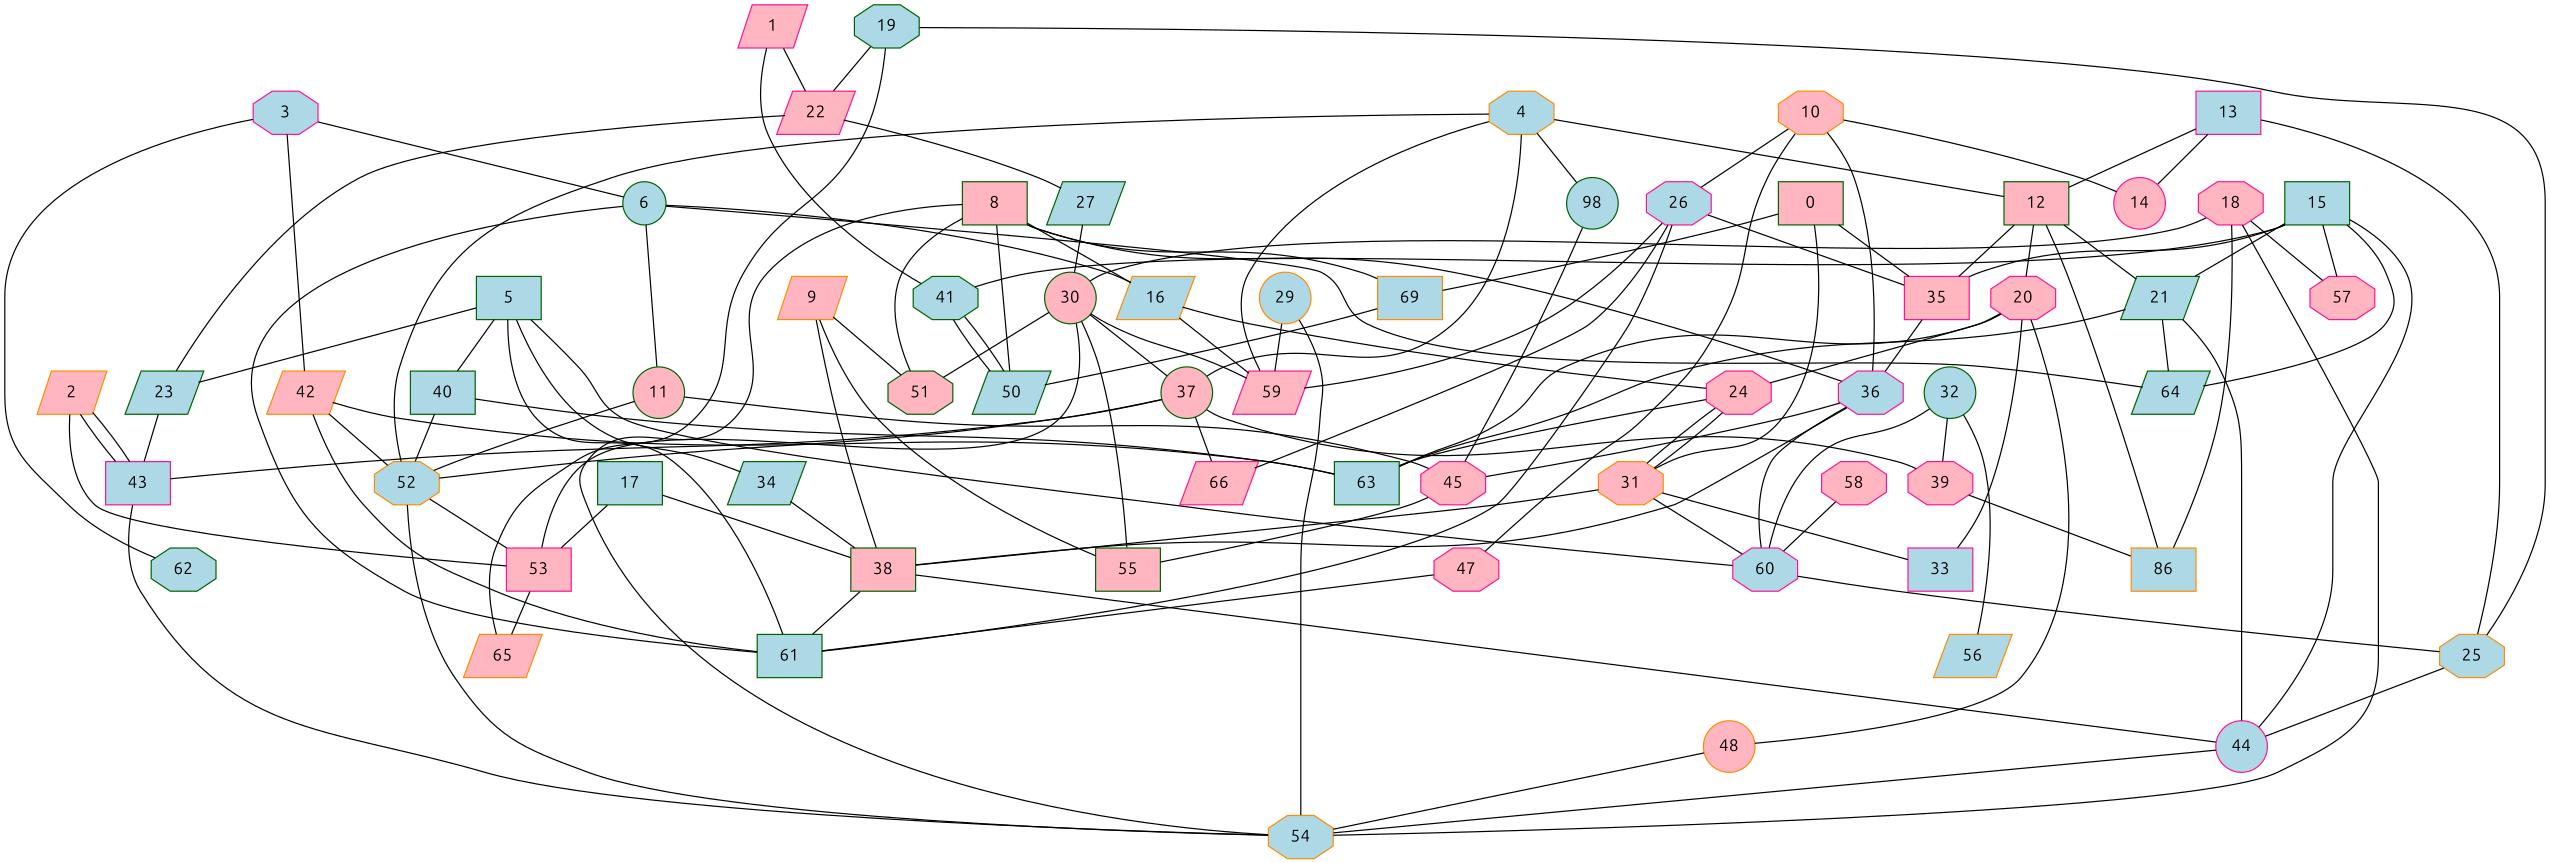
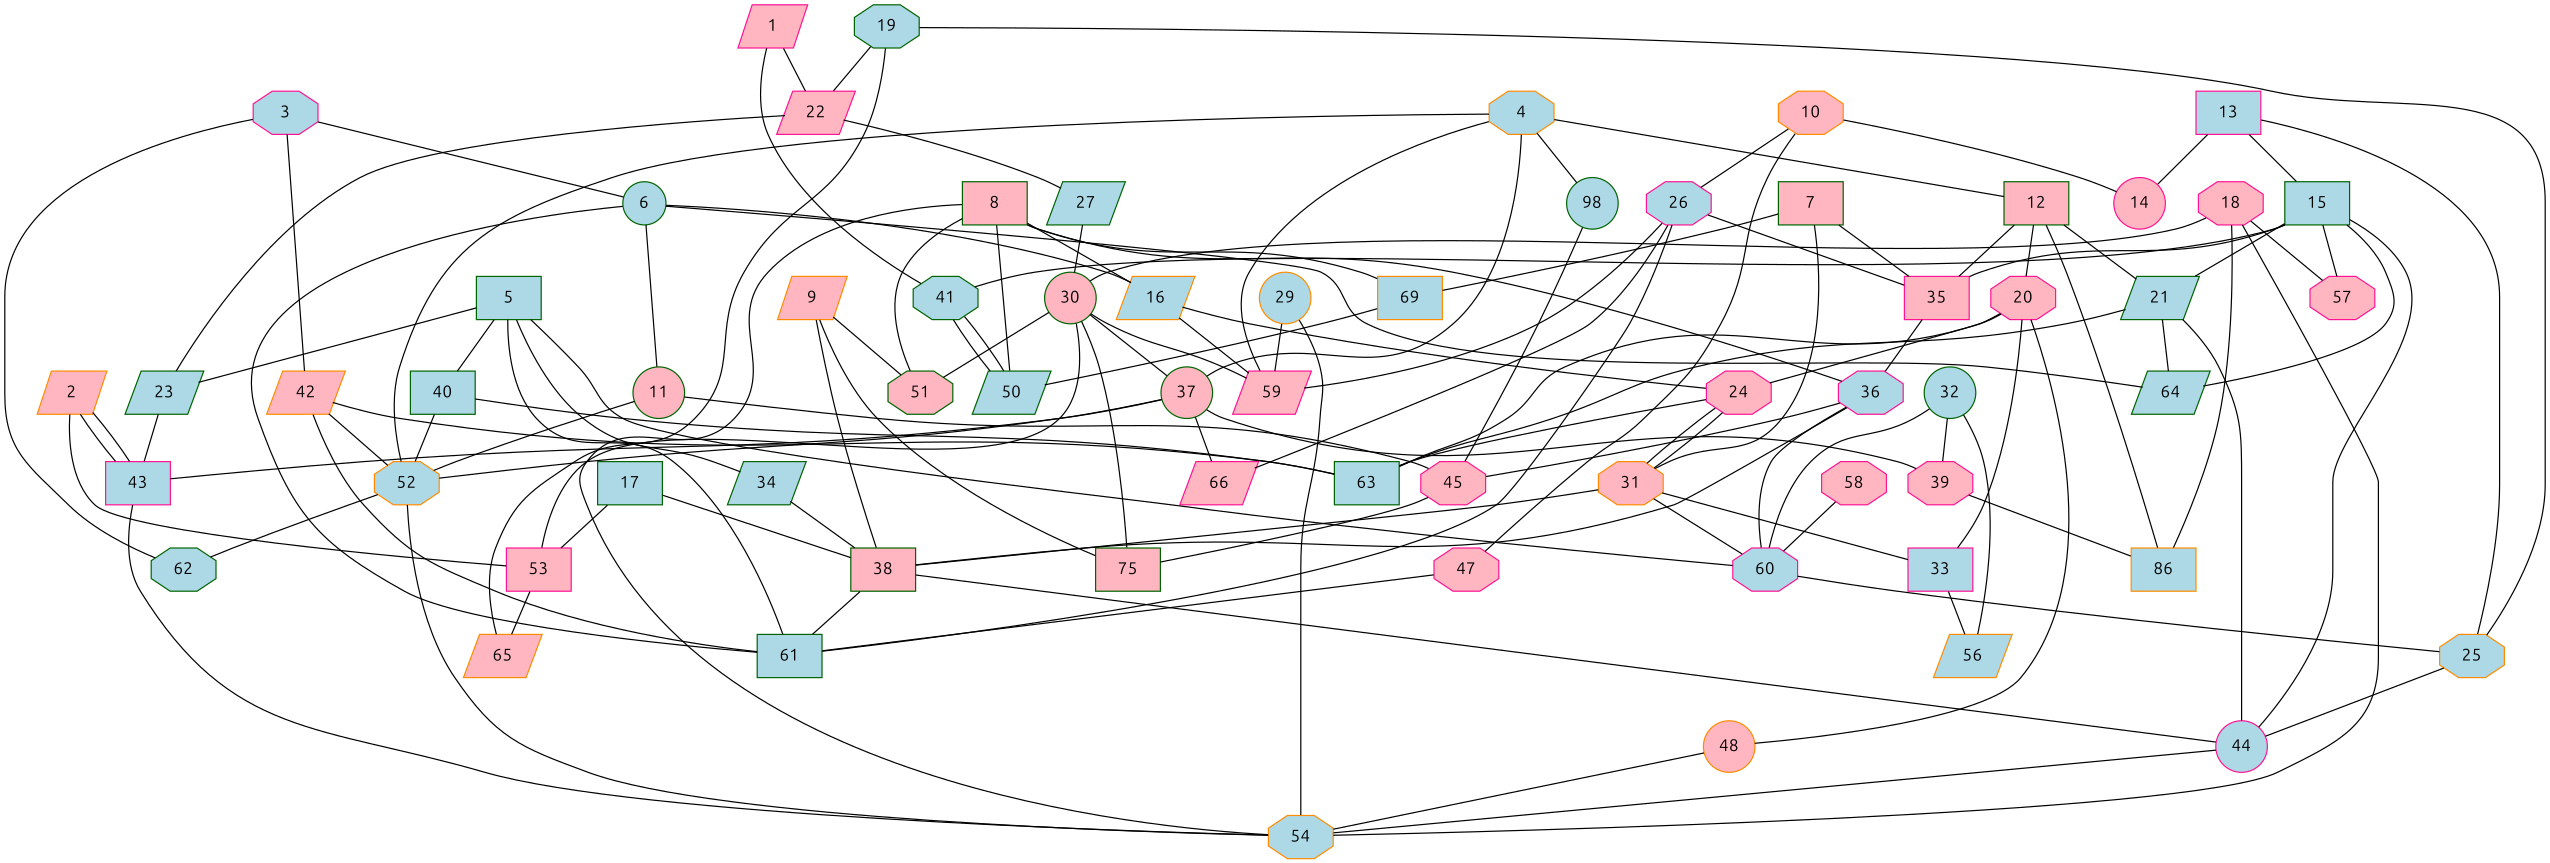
edge "13" -- "12": now "13" -- "15"
node "0": label "0" -> "7"
edge "10" -- "36": removed
edge "52" -- "53": now "52" -- "62"
node "55": label "55" -> "75"
edge "33" -- "56": added
